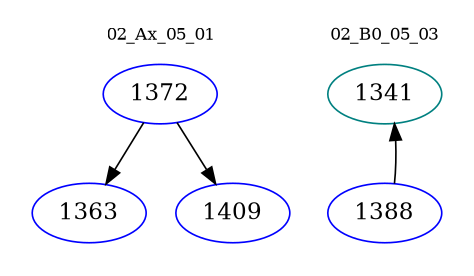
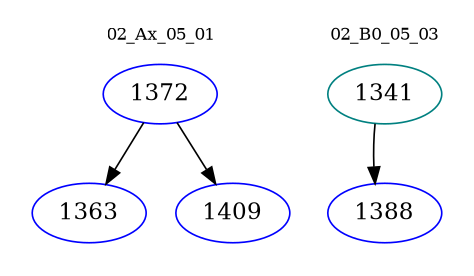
edge "1388" -> "1341": reversed
